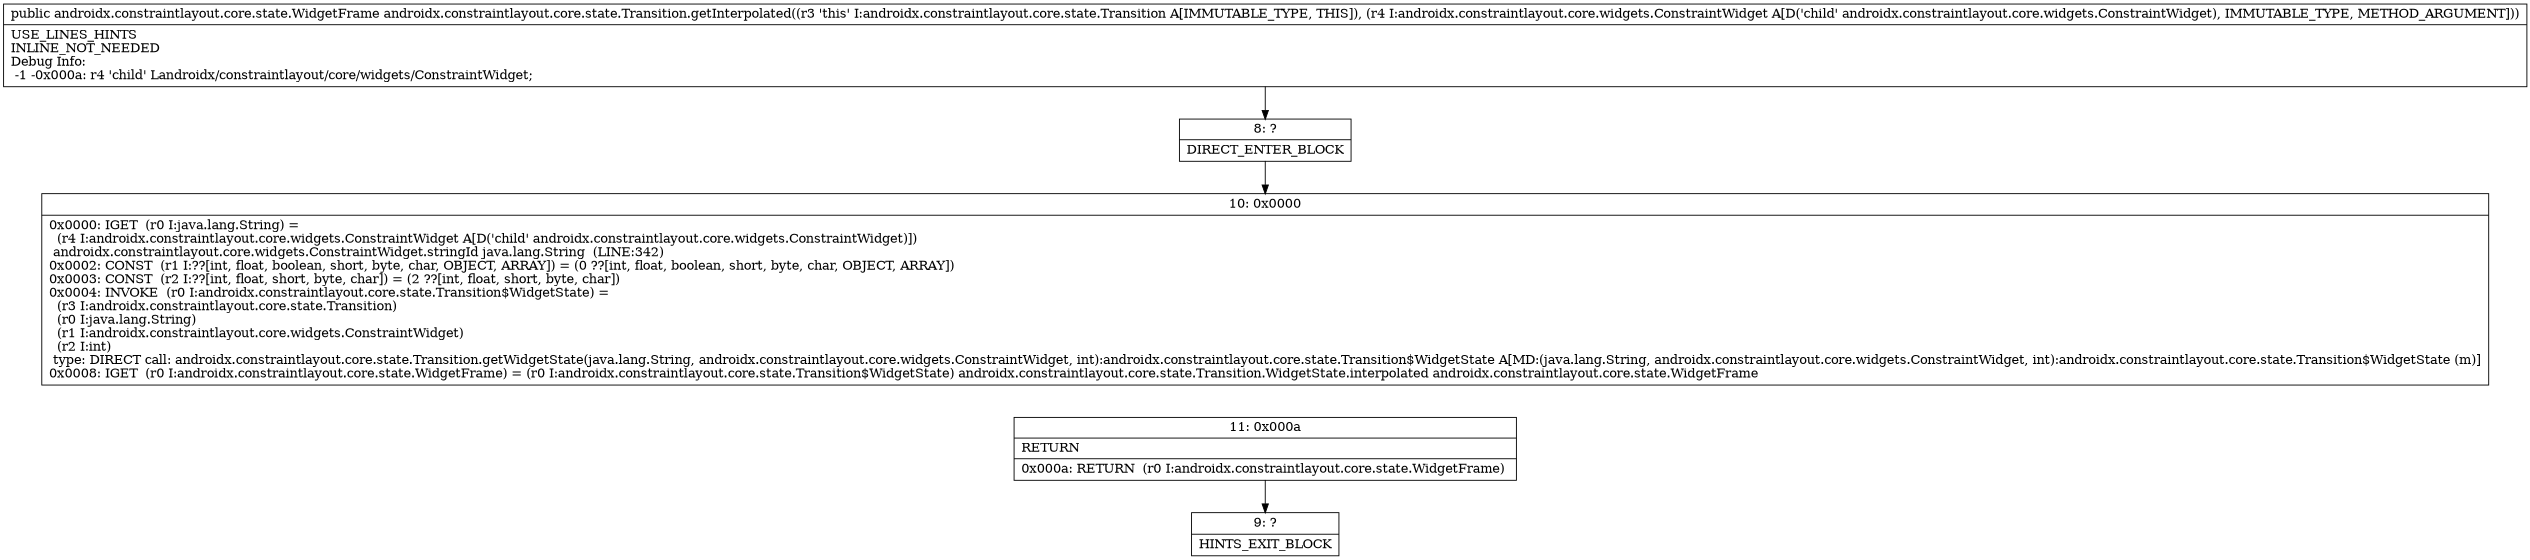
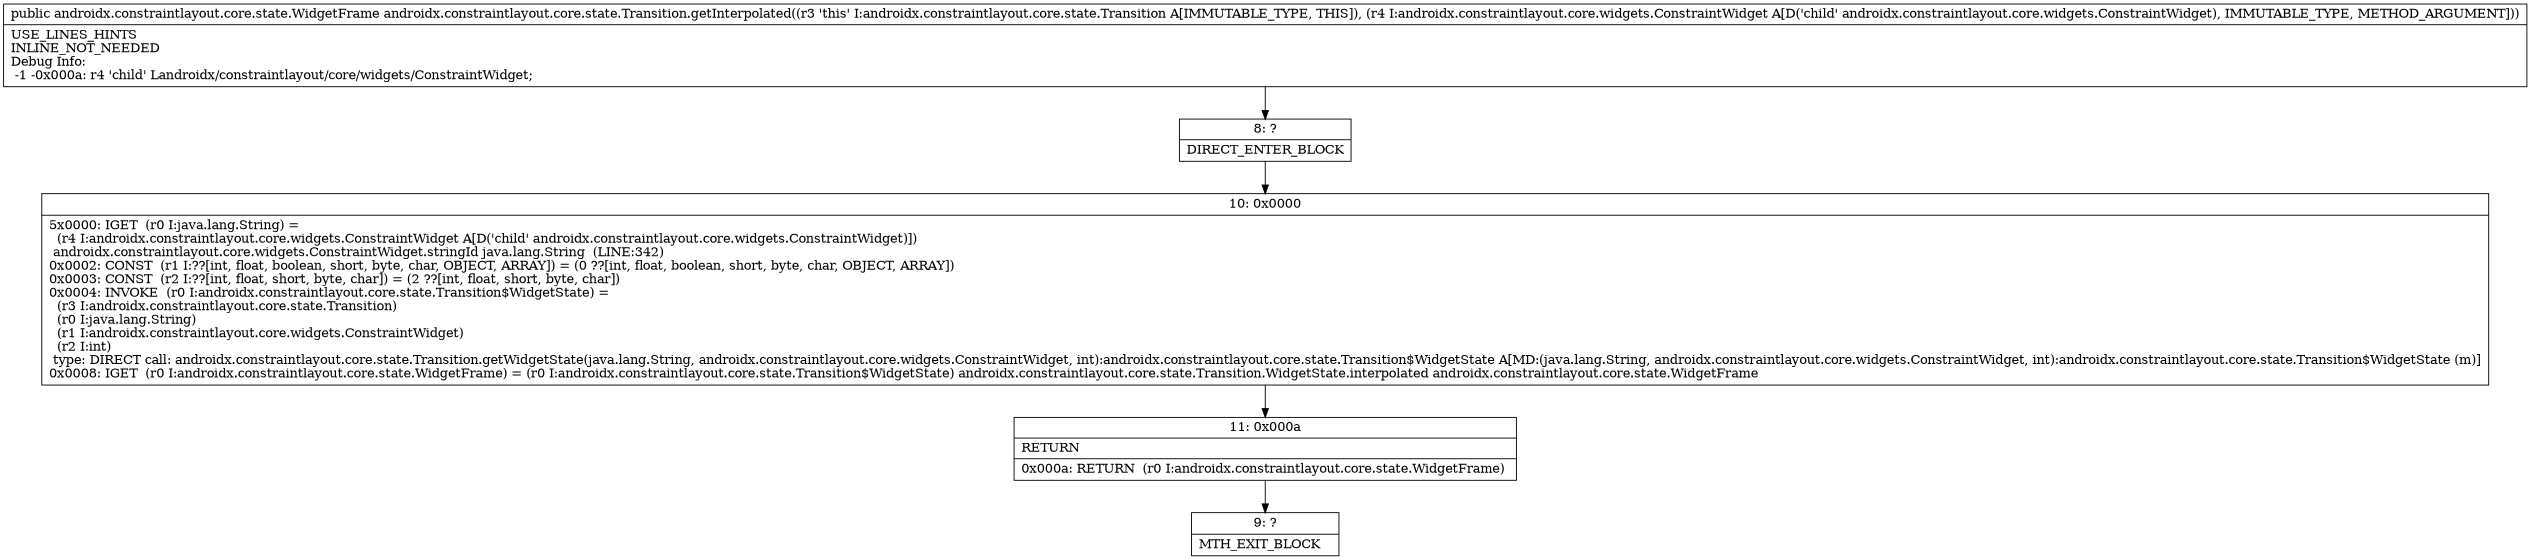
node "10: 0x0000": text "0x0000: IGET  (r0 I:java.lang.String) =" -> "5x0000: IGET  (r0 I:java.lang.String) ="
edge "10: 0x0000" -> "11: 0x000a": added
node "9: ?": text "HINTS_EXIT_BLOCK" -> "MTH_EXIT_BLOCK"
